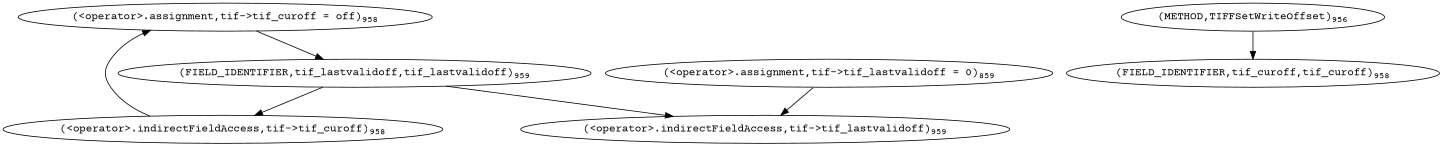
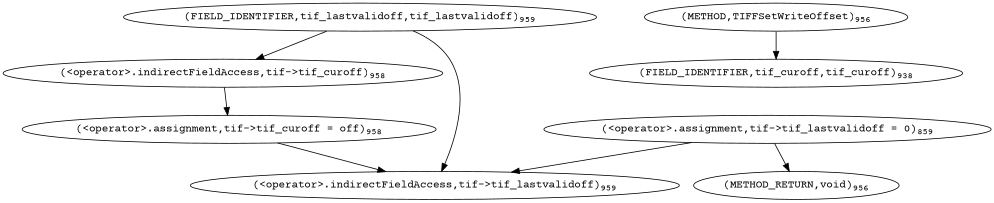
edge "(<operator>.assignment,tif->tif_curoff = off)" -> "(FIELD_IDENTIFIER,tif_lastvalidoff,tif_lastvalidoff)": now "(<operator>.assignment,tif->tif_curoff = off)" -> "(<operator>.indirectFieldAccess,tif->tif_lastvalidoff)"
node "(FIELD_IDENTIFIER,tif_curoff,tif_curoff)": text "958" -> "938"
node "(METHOD_RETURN,void)": added
